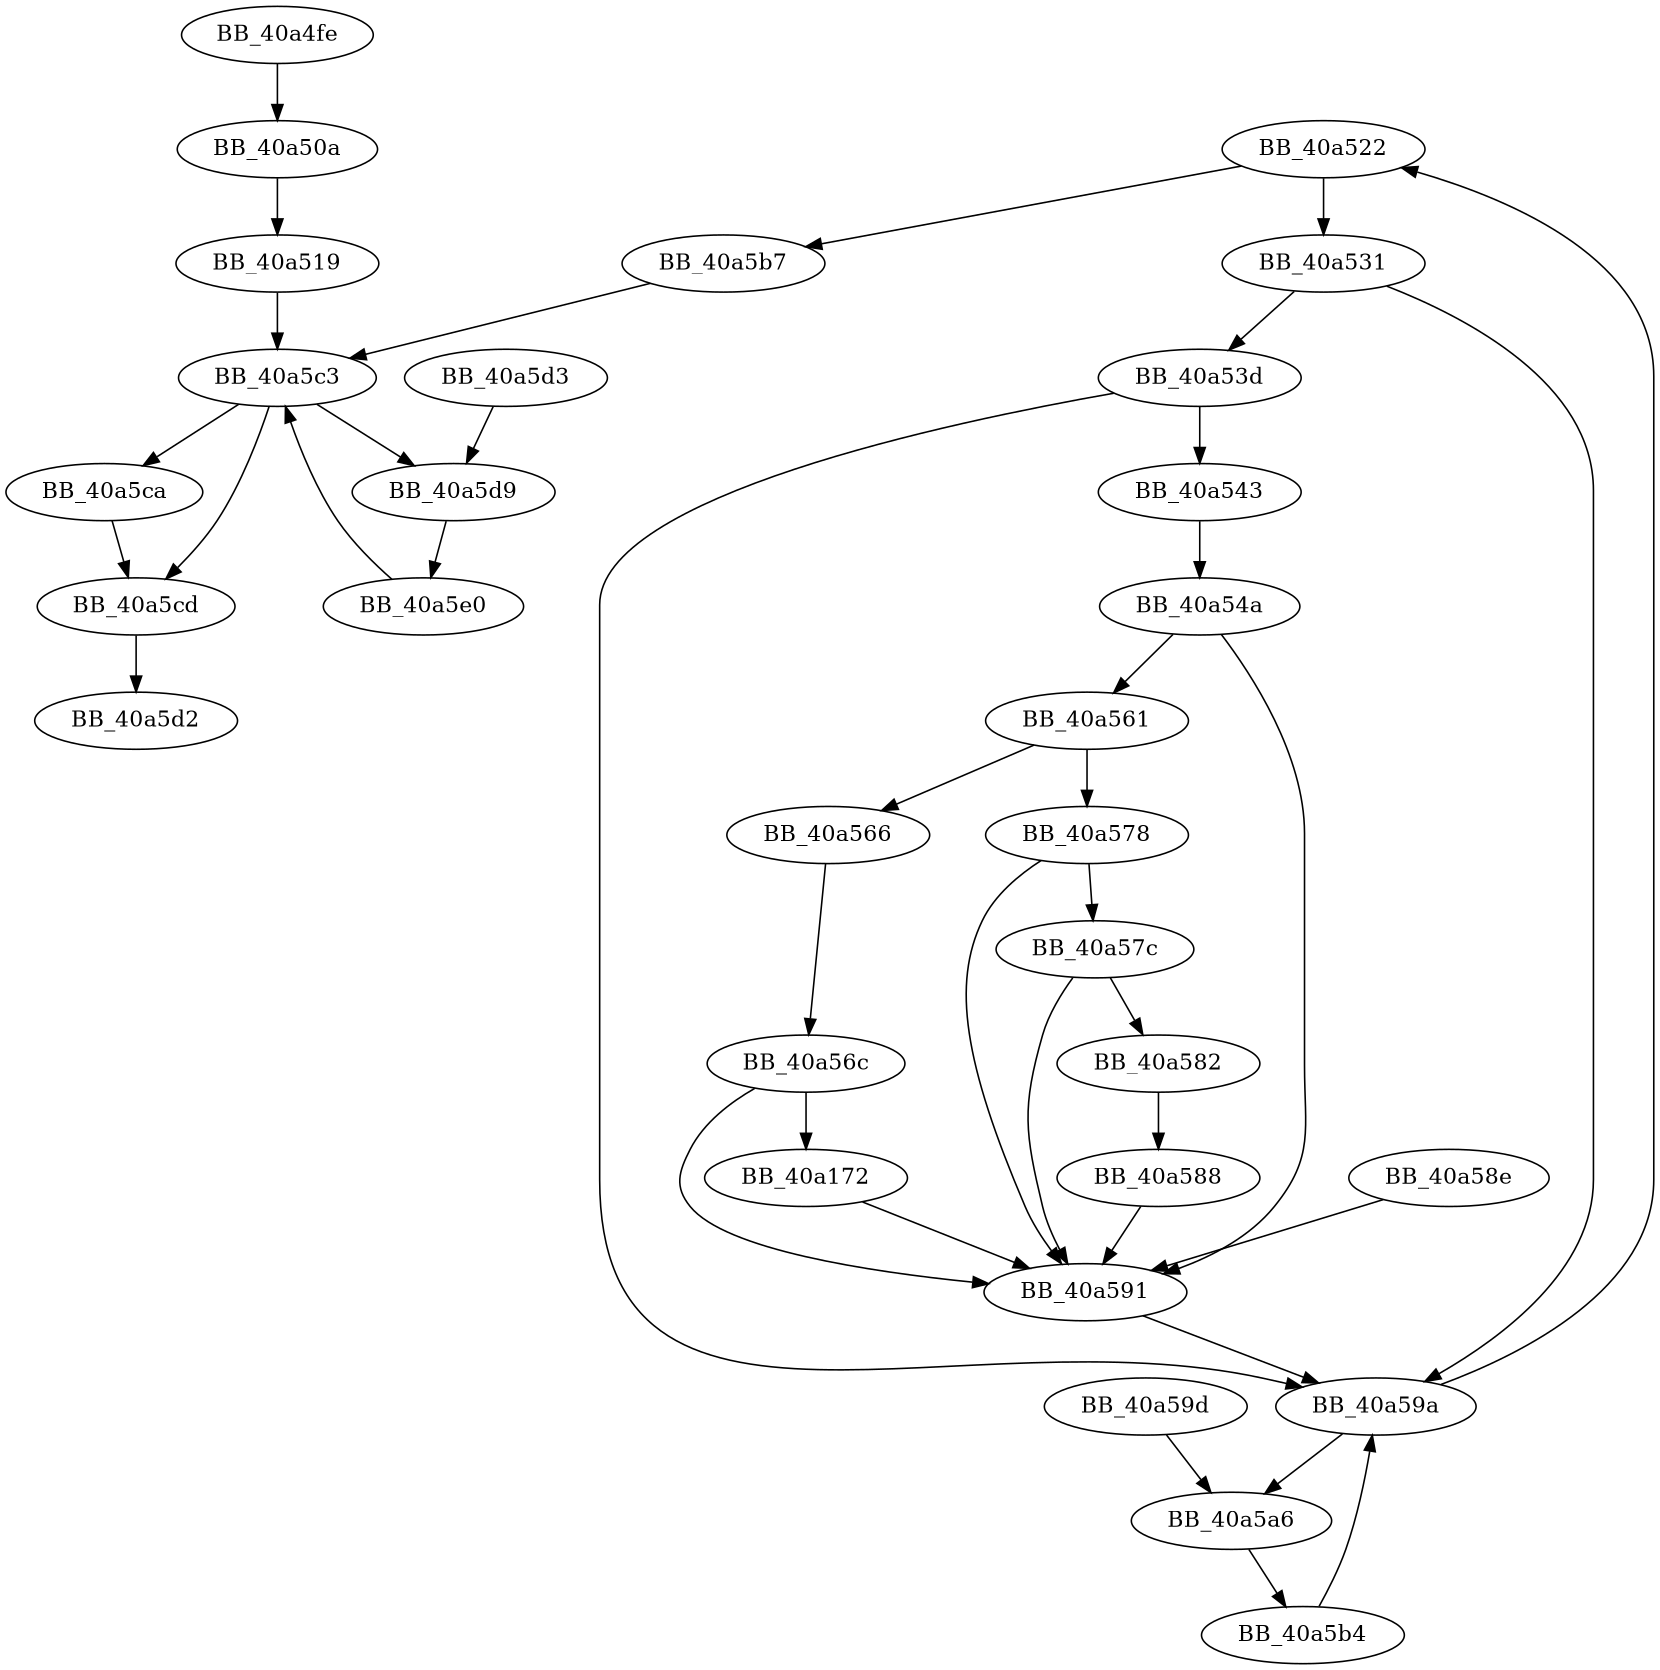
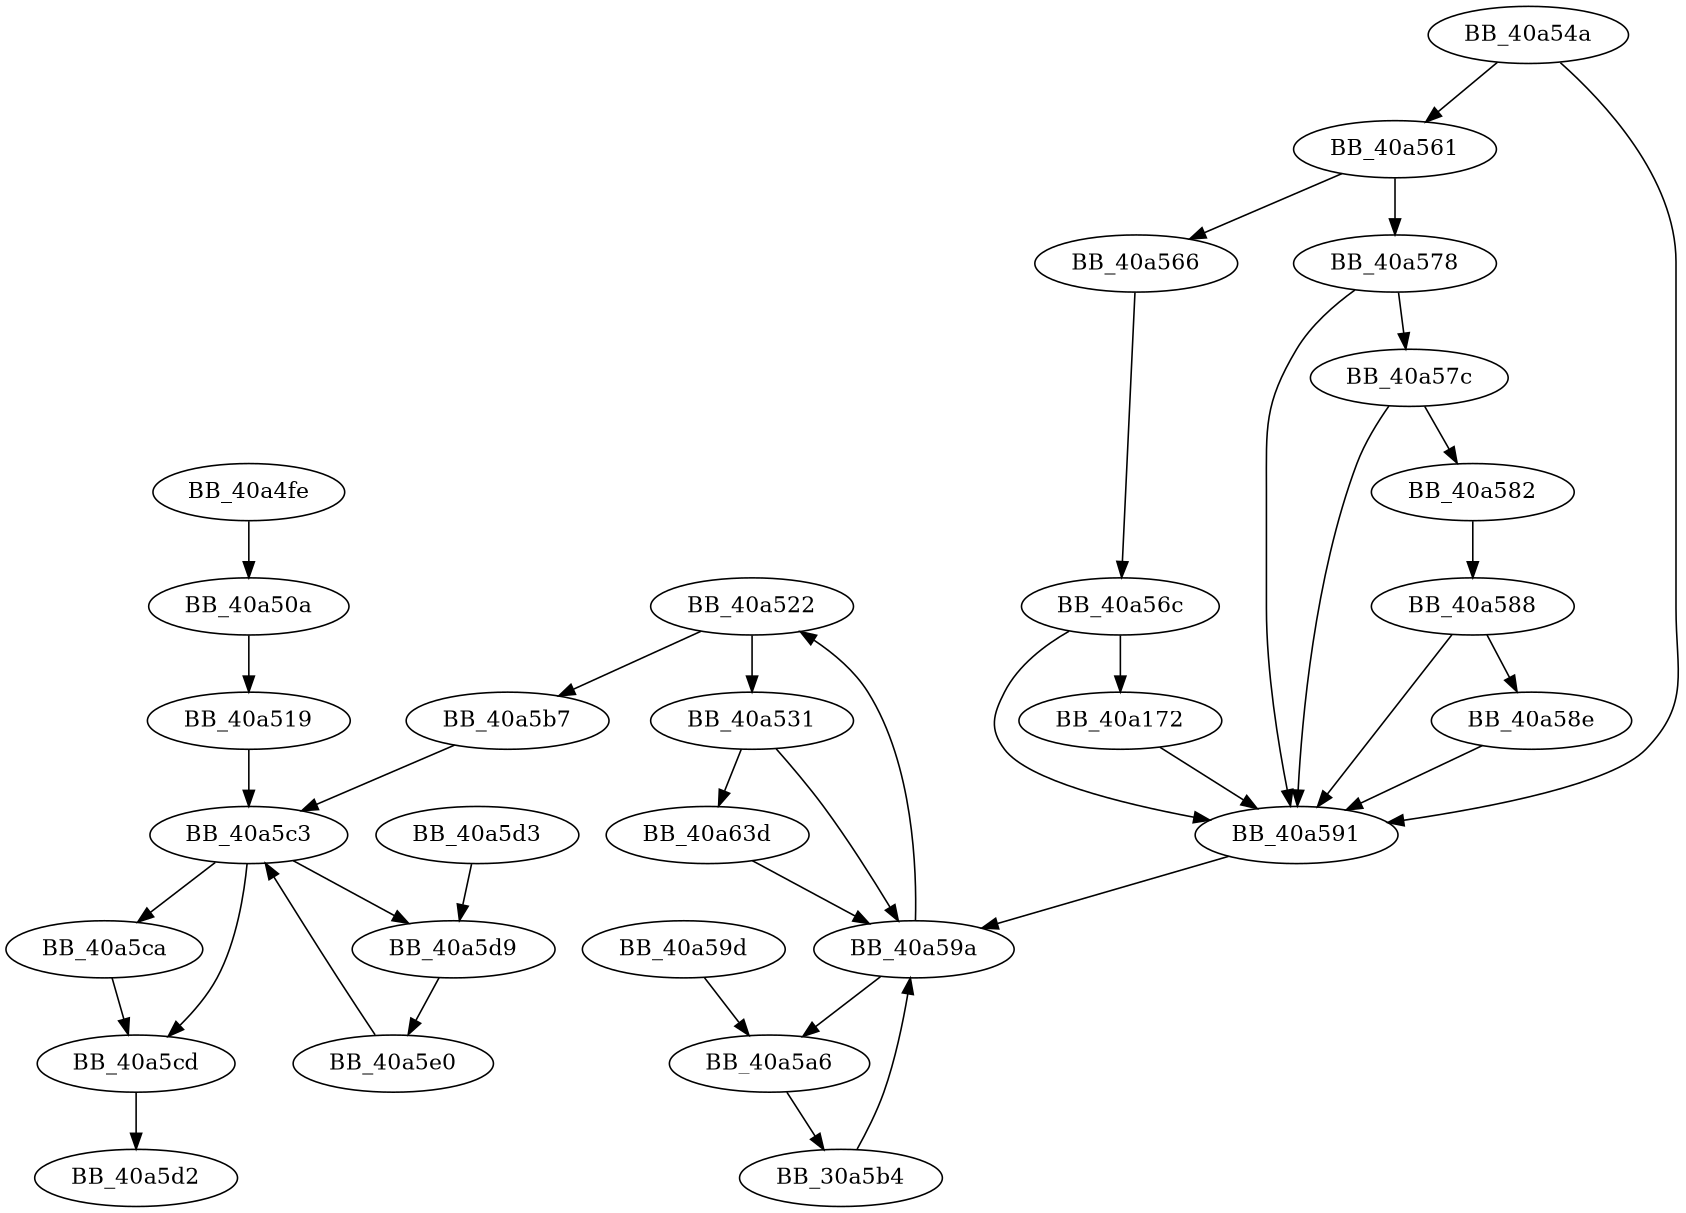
node "BB_40a53d": label "BB_40a53d" -> "BB_40a63d"
node "BB_40a543": removed
edge "BB_40a588" -> "BB_40a58e": added
node "BB_40a5b4": label "BB_40a5b4" -> "BB_30a5b4"
